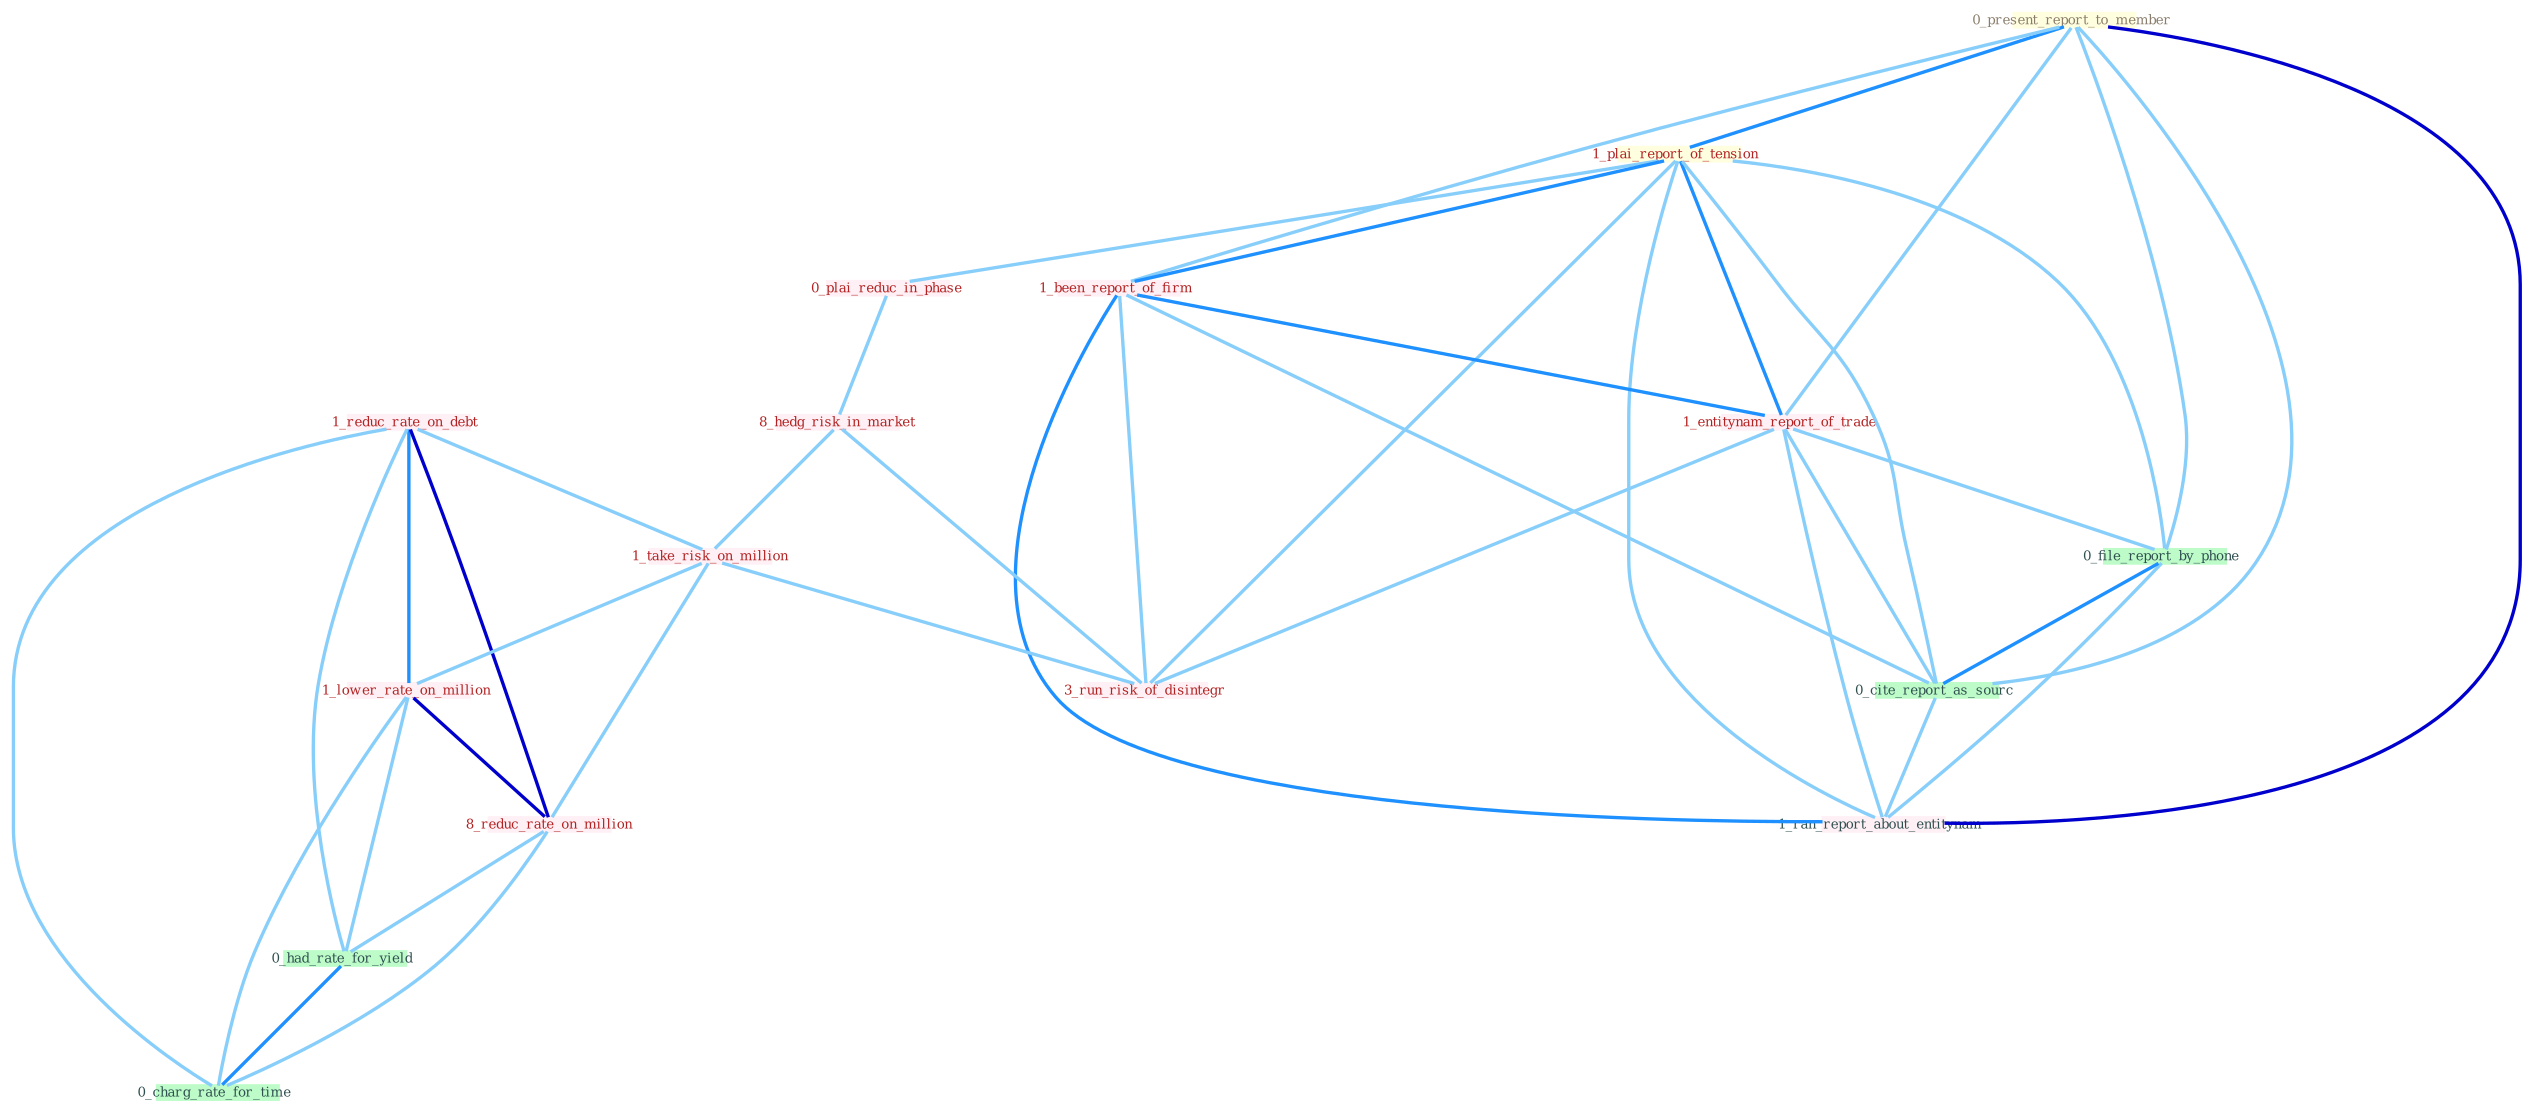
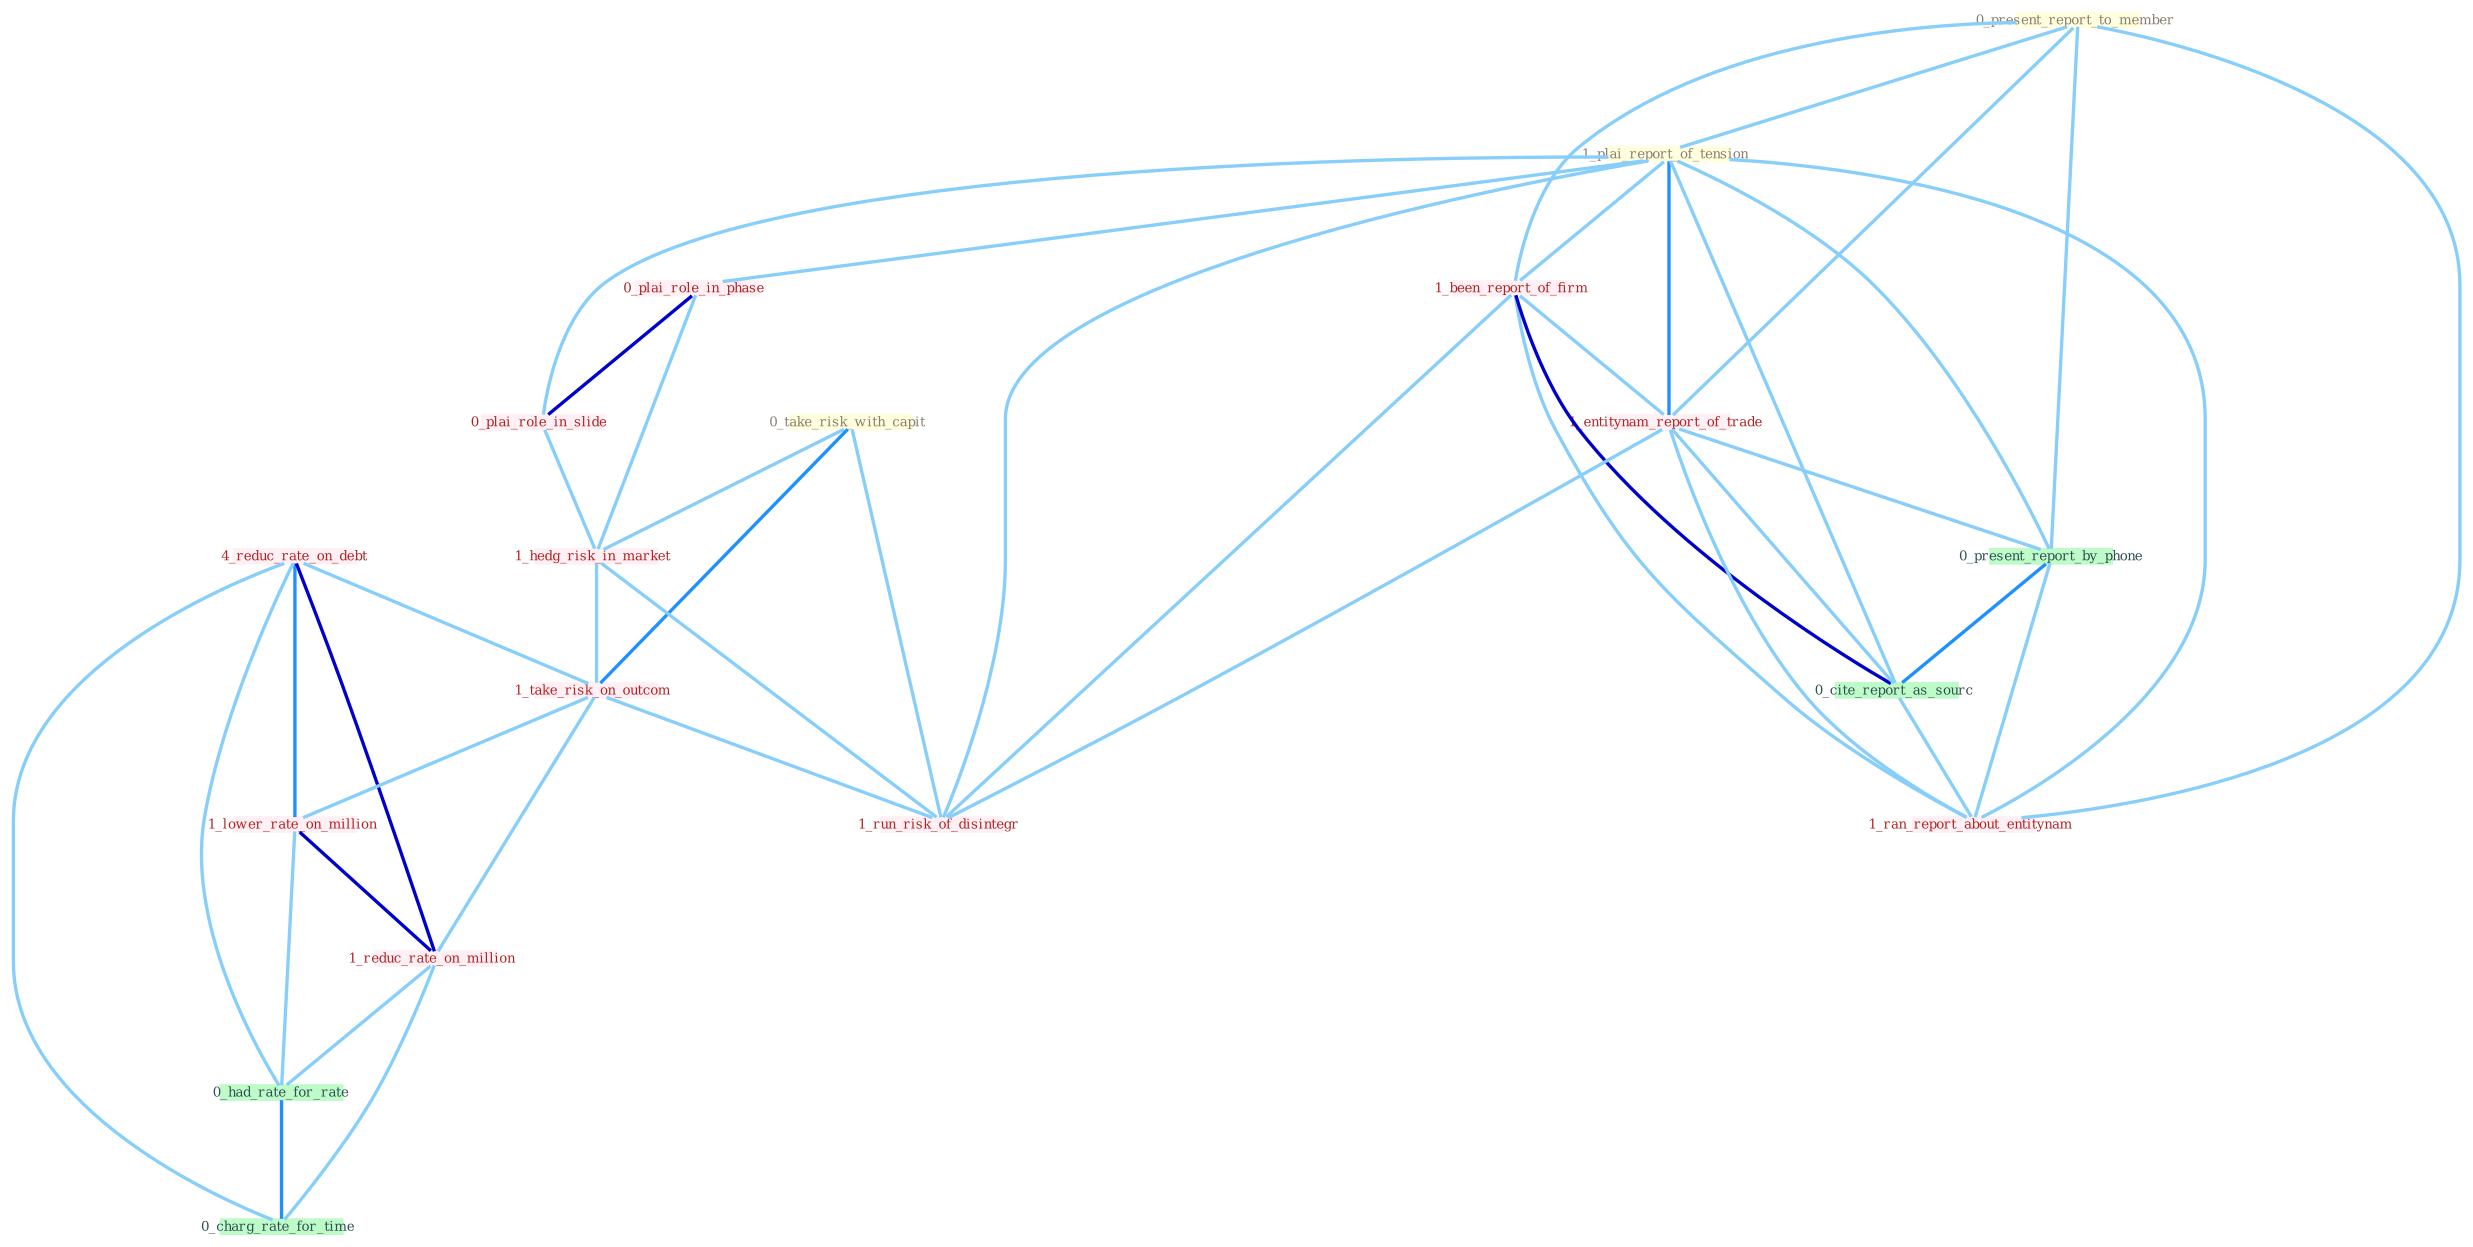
edge "0_present_report_to_member" -- "1_plai_report_of_tension": color #1e90ff -> #87cefa
node "1_plai_report_of_tension": fontcolor #b22222 -> #8b7d6b
edge "1_plai_report_of_tension" -- "1_been_report_of_firm": color #1e90ff -> #87cefa
node "0_plai_reduc_in_phase": label "0_plai_reduc_in_phase" -> "0_plai_role_in_phase"
edge "1_been_report_of_firm" -- "1_entitynam_report_of_trade": color #1e90ff -> #87cefa
edge "0_present_report_to_member" -- "0_cite_report_as_sourc": removed
node "1_reduc_rate_on_debt": label "1_reduc_rate_on_debt" -> "4_reduc_rate_on_debt"
node "0_plai_role_in_slide": added
node "8_hedg_risk_in_market": label "8_hedg_risk_in_market" -> "1_hedg_risk_in_market"
node "0_take_risk_with_capit": added
edge "1_been_report_of_firm" -- "0_cite_report_as_sourc": color #87cefa -> #0000cd
edge "0_present_report_to_member" -- "1_ran_report_about_entitynam": color #0000cd -> #87cefa
node "1_take_risk_on_million": label "1_take_risk_on_million" -> "1_take_risk_on_outcom"
node "0_file_report_by_phone": label "0_file_report_by_phone" -> "0_present_report_by_phone"
node "3_run_risk_of_disintegr": label "3_run_risk_of_disintegr" -> "1_run_risk_of_disintegr"
edge "1_been_report_of_firm" -- "1_ran_report_about_entitynam": color #1e90ff -> #87cefa
node "8_reduc_rate_on_million": label "8_reduc_rate_on_million" -> "1_reduc_rate_on_million"
node "1_ran_report_about_entitynam": fontcolor #2f4f4f -> #b22222
edge "1_lower_rate_on_million" -- "0_charg_rate_for_time": removed
node "0_had_rate_for_yield": label "0_had_rate_for_yield" -> "0_had_rate_for_rate"
